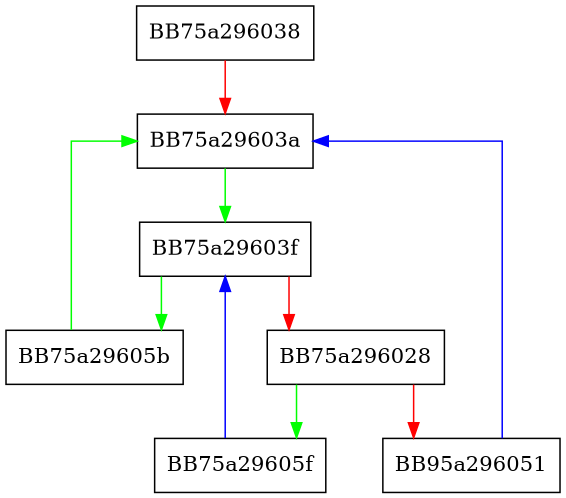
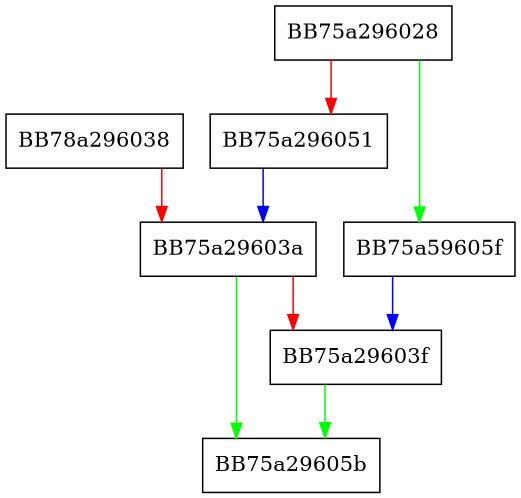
node "BB75a296038": label "BB75a296038" -> "BB78a296038"
edge "BB75a29603a" -> "BB75a29603f": color green -> red
edge "BB75a29605b" -> "BB75a29603a": reversed
edge "BB75a29603f" -> "BB75a296028": removed
node "BB75a29605f": label "BB75a29605f" -> "BB75a59605f"
node "BB95a296051": label "BB95a296051" -> "BB75a296051"
